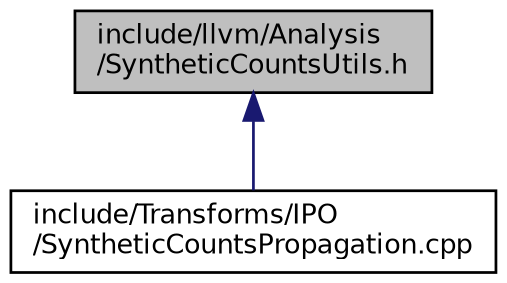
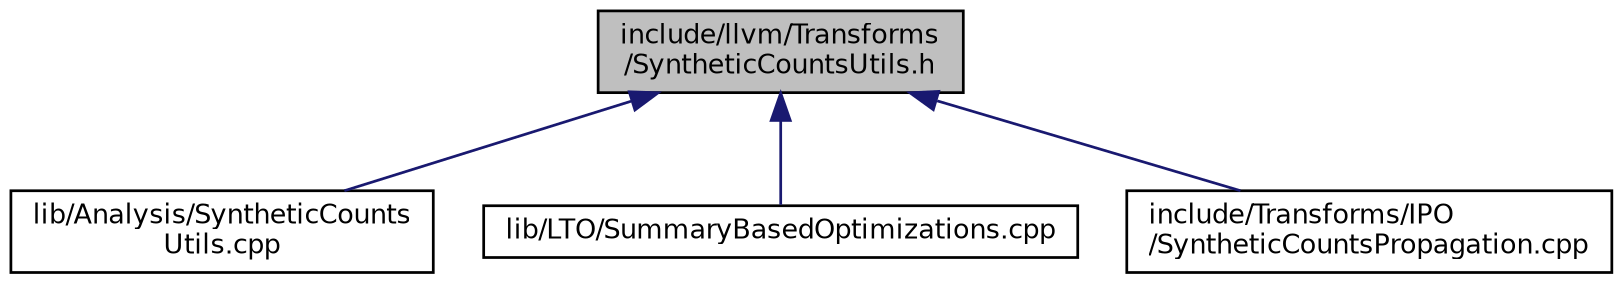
node "include/llvm/Analysis /SyntheticCountsUtils.h": label "include/llvm/Analysis /SyntheticCountsUtils.h" -> "include/llvm/Transforms /SyntheticCountsUtils.h"
node "lib/Analysis/SyntheticCounts Utils.cpp": added
node "lib/LTO/SummaryBasedOptimizations.cpp": added
